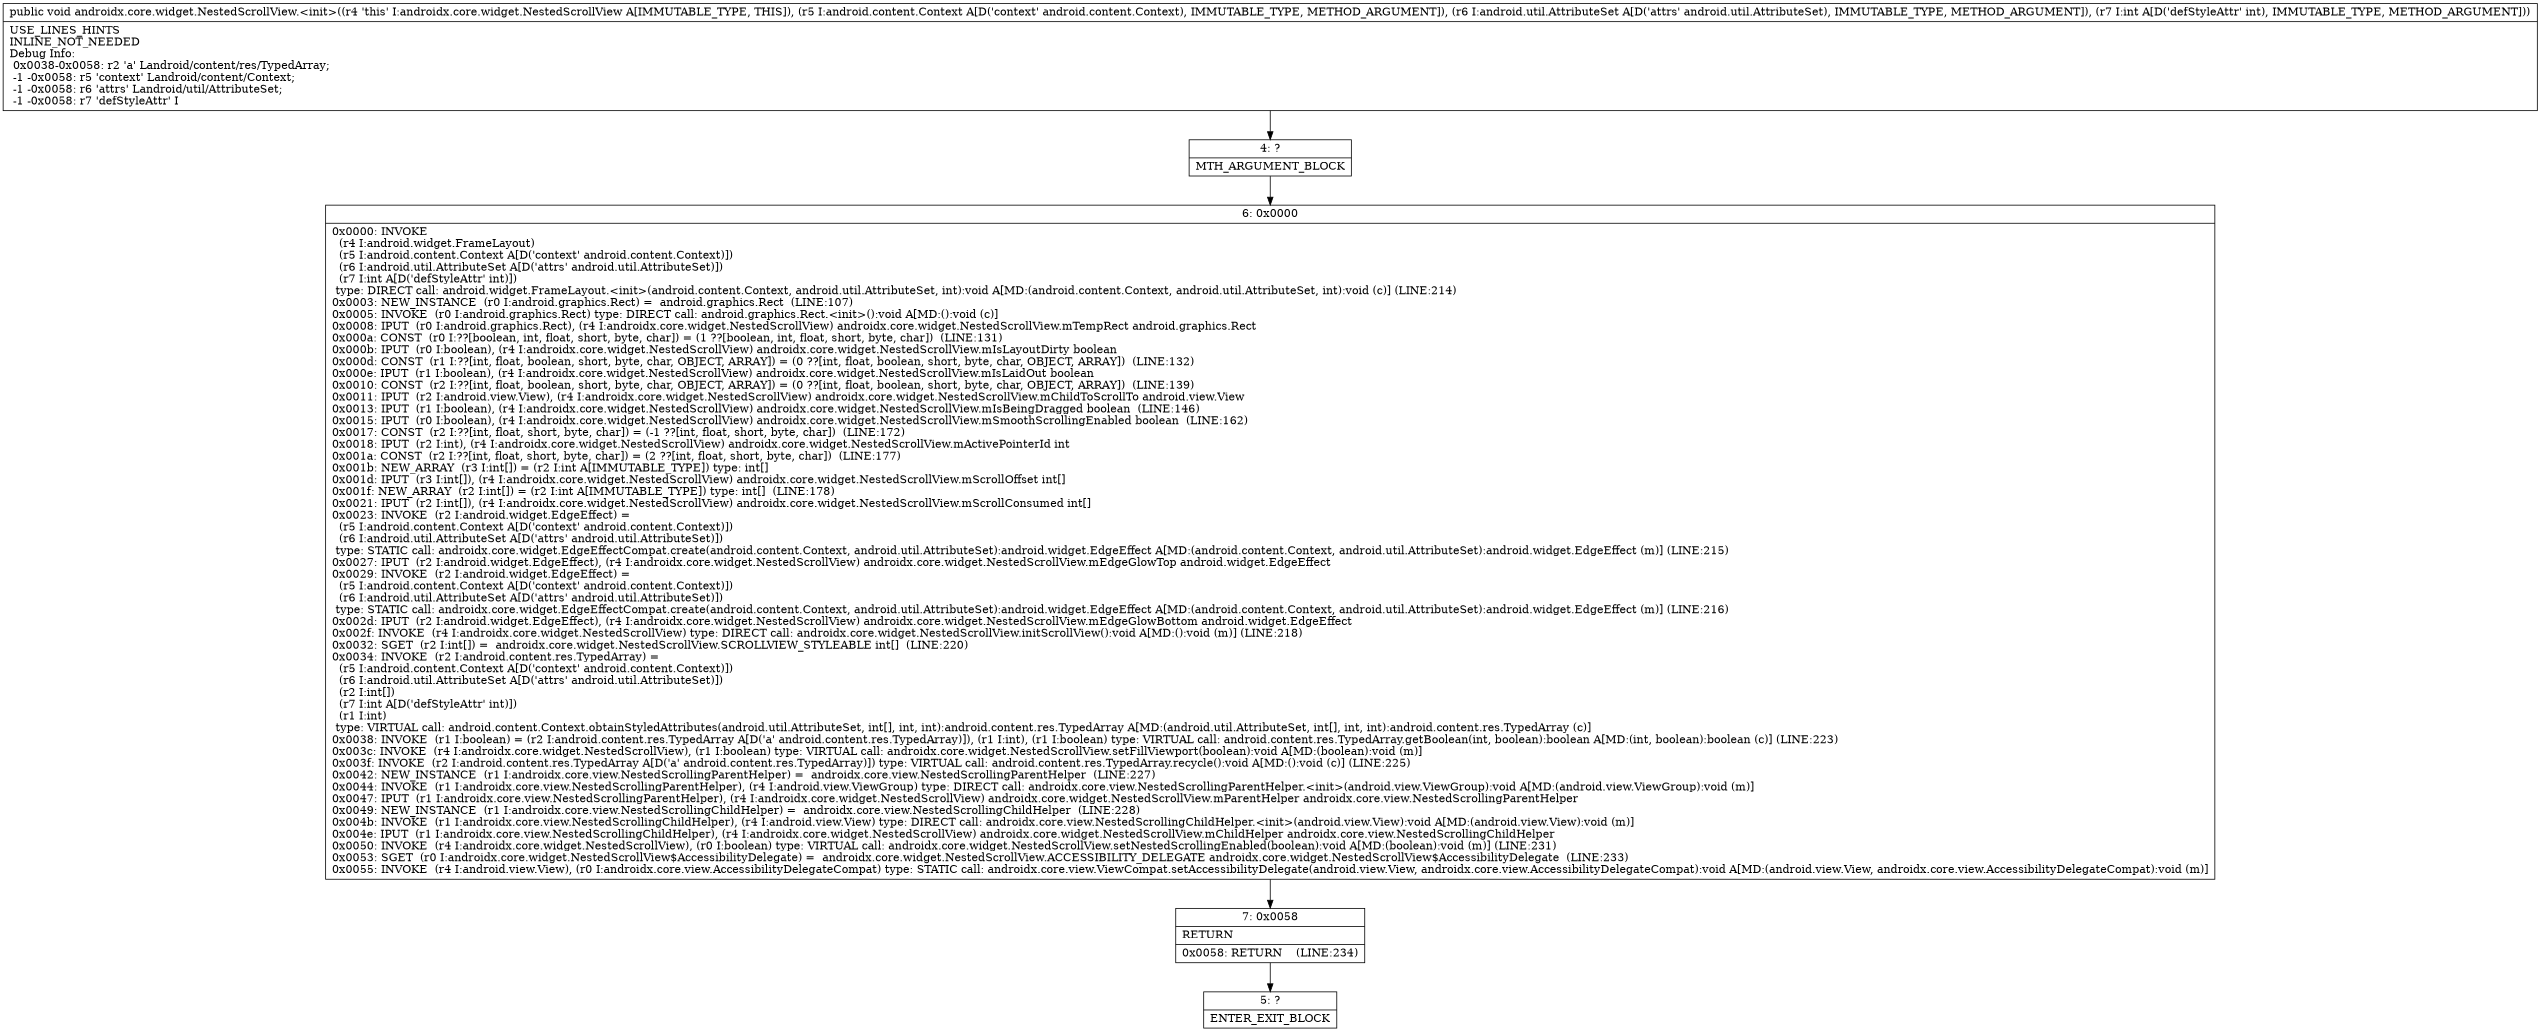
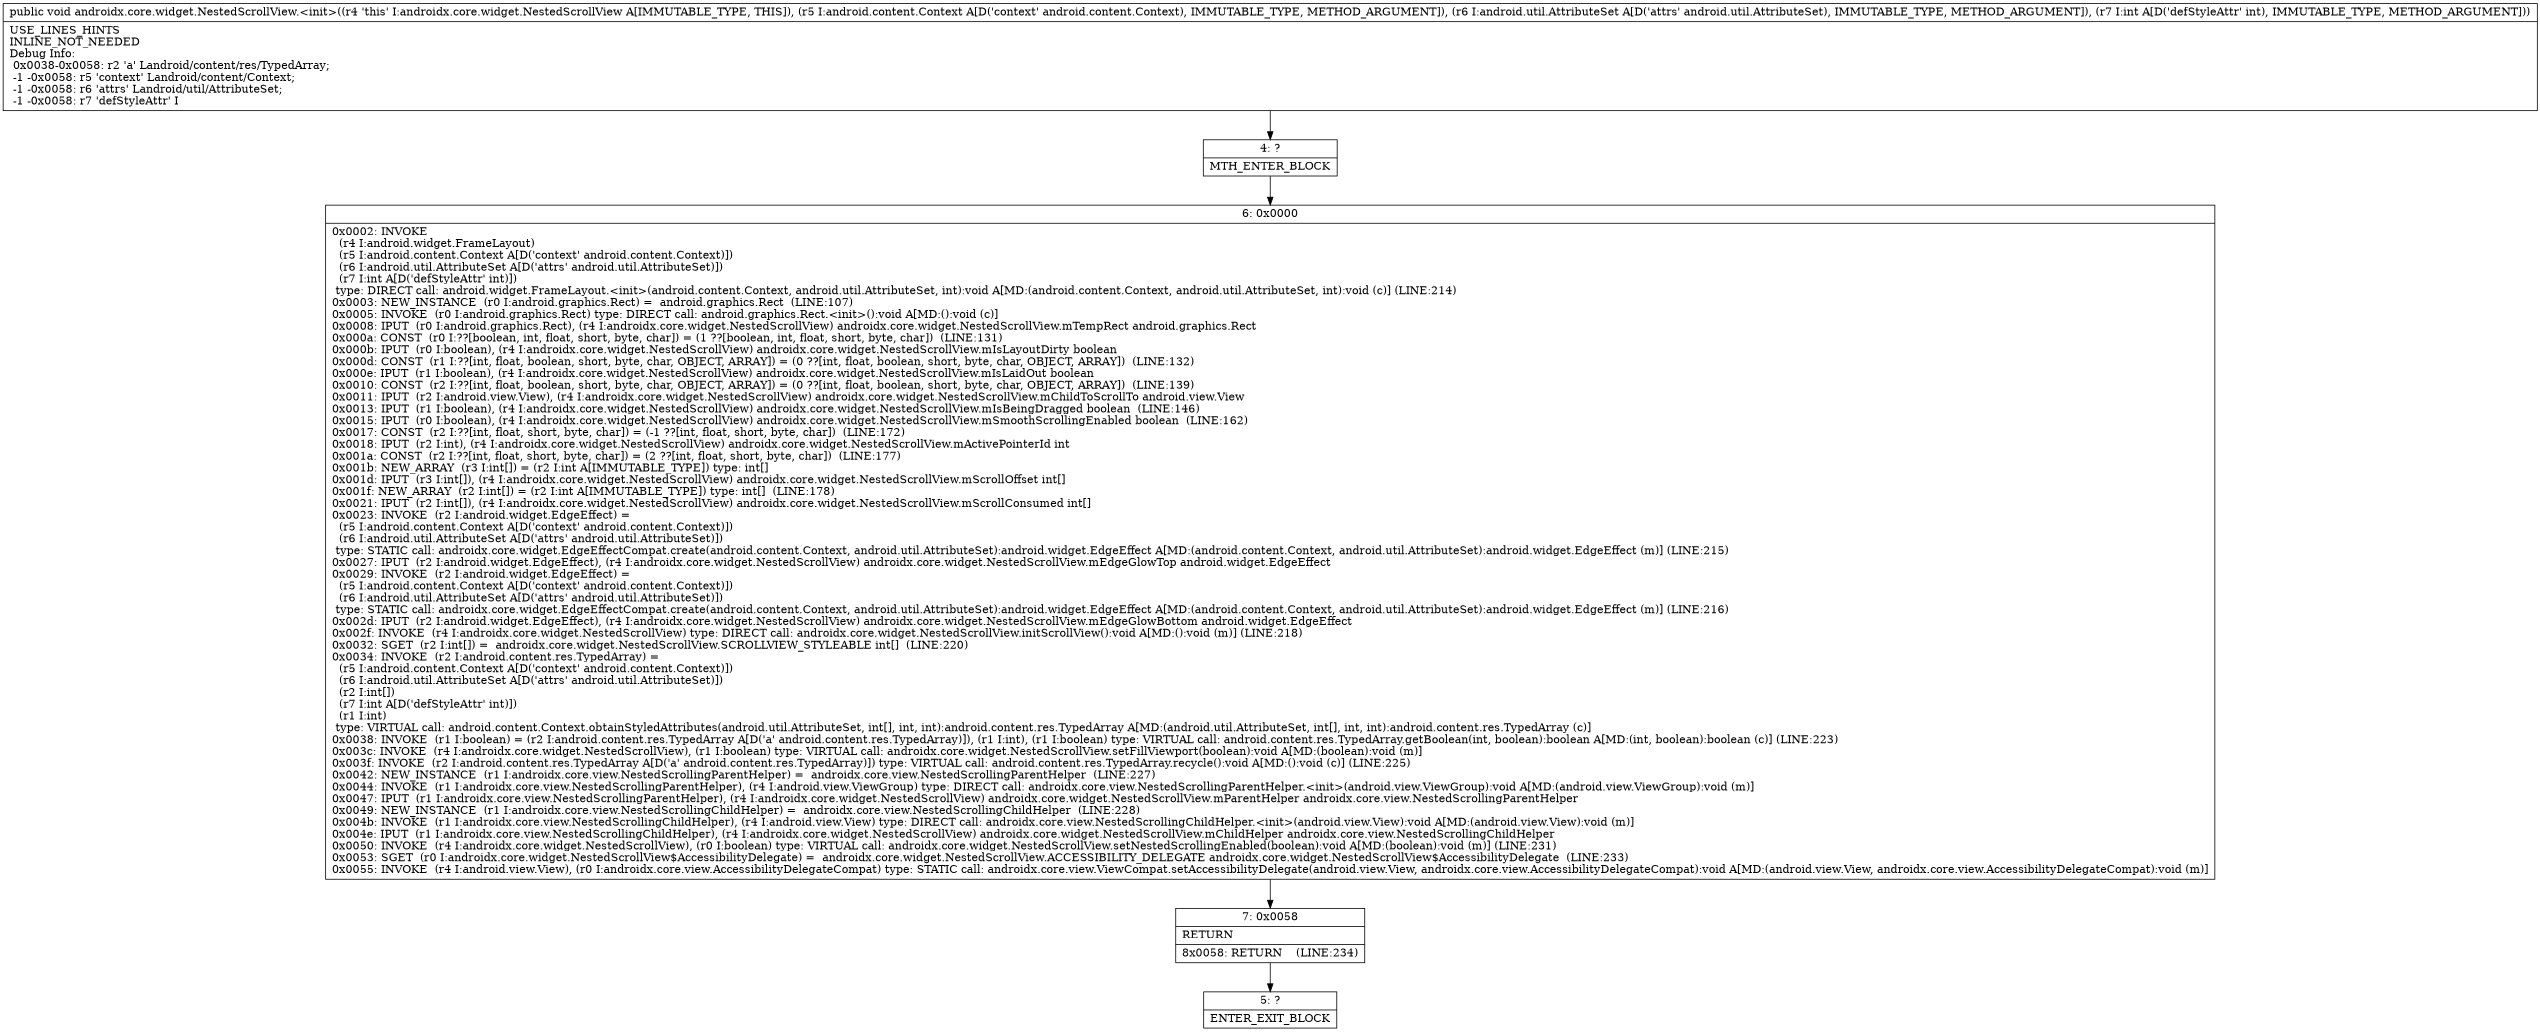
node "4: ?": text "MTH_ARGUMENT_BLOCK" -> "MTH_ENTER_BLOCK"
node "6: 0x0000": text "0x0000: INVOKE" -> "0x0002: INVOKE"
node "7: 0x0058": text "0x0058: RETURN    (LINE:234)" -> "8x0058: RETURN    (LINE:234)"
